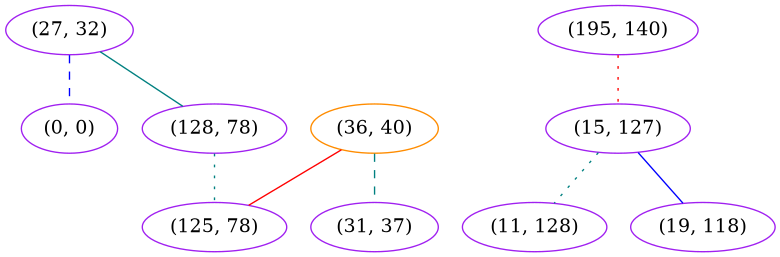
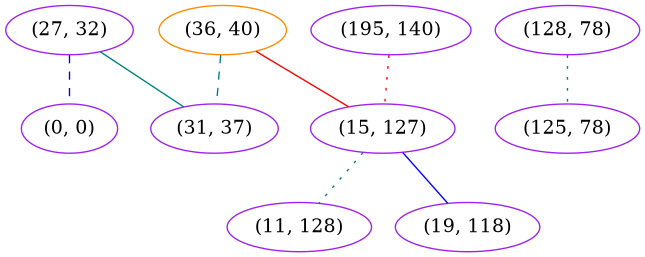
edge "(27, 32)" -- "(128, 78)": now "(27, 32)" -- "(31, 37)"
edge "(36, 40)" -- "(125, 78)": now "(36, 40)" -- "(15, 127)"
